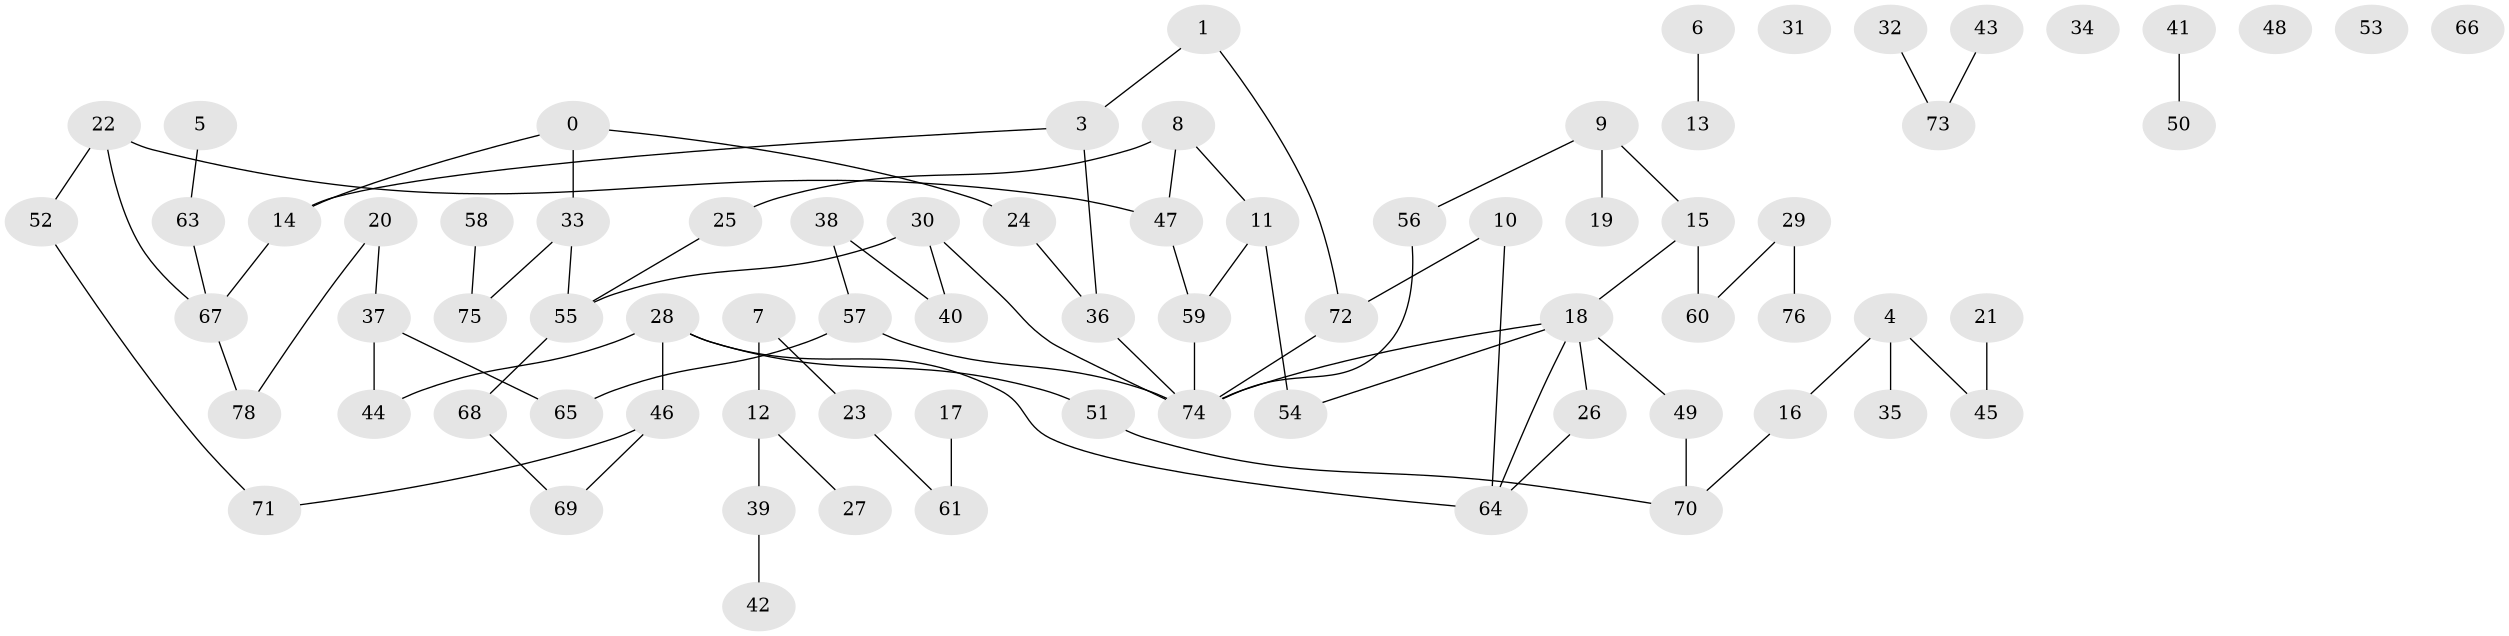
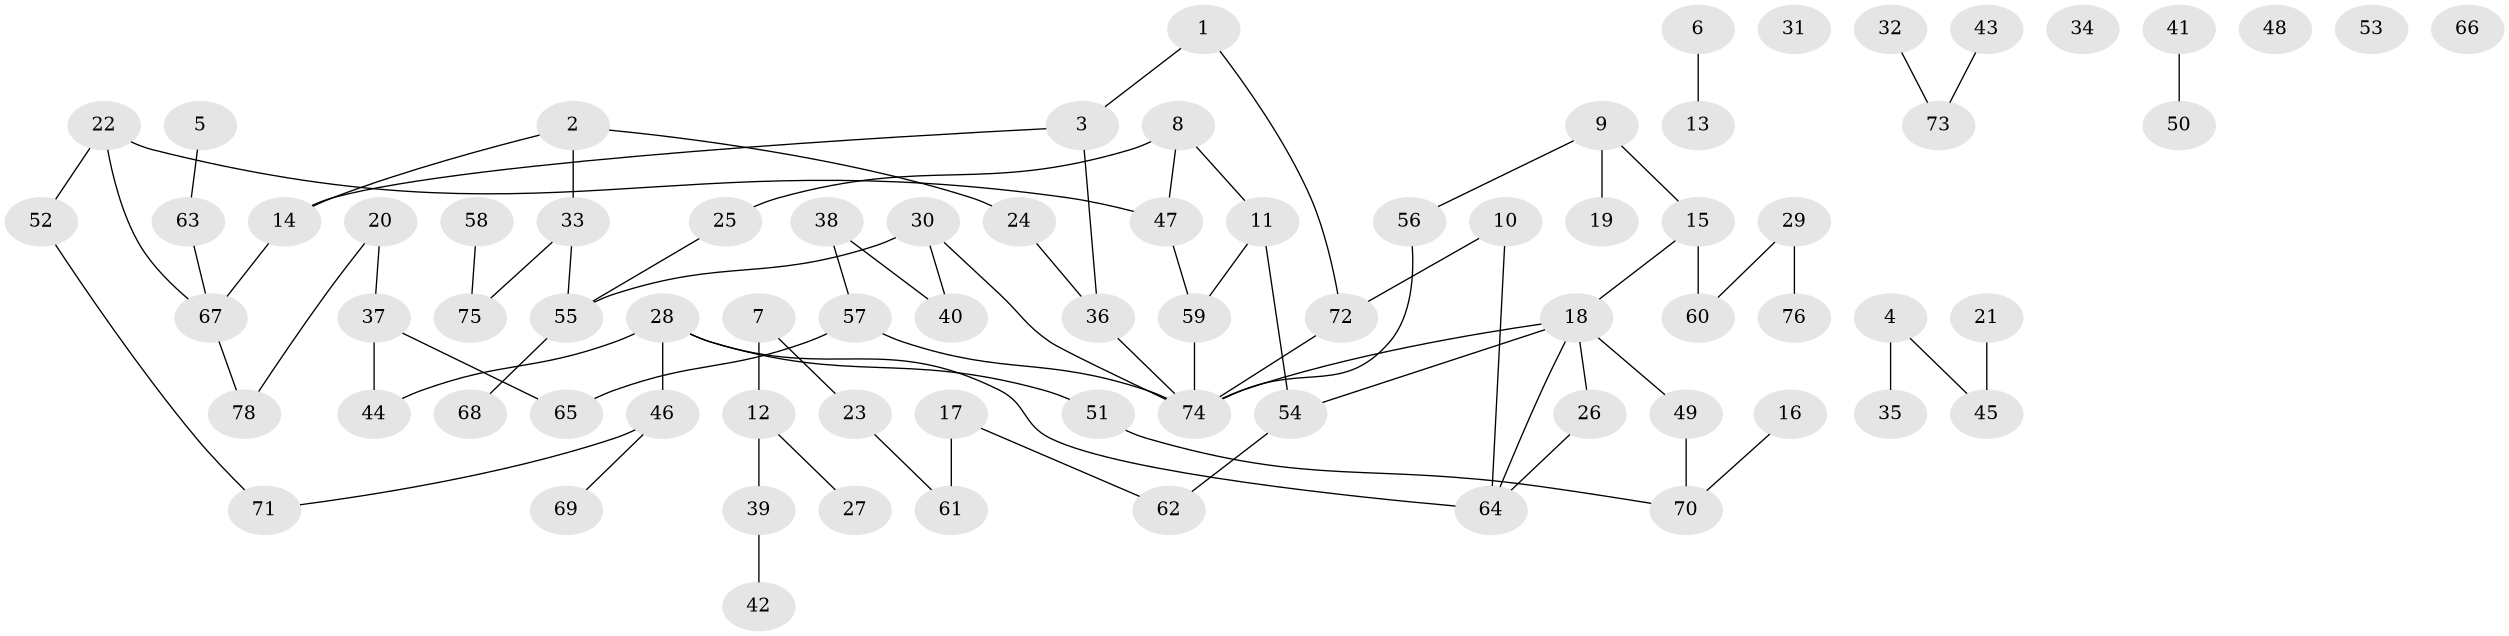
node "0": label "0" -> "2"
edge "4" -- "16": removed
edge "68" -- "69": removed
node "62": added
